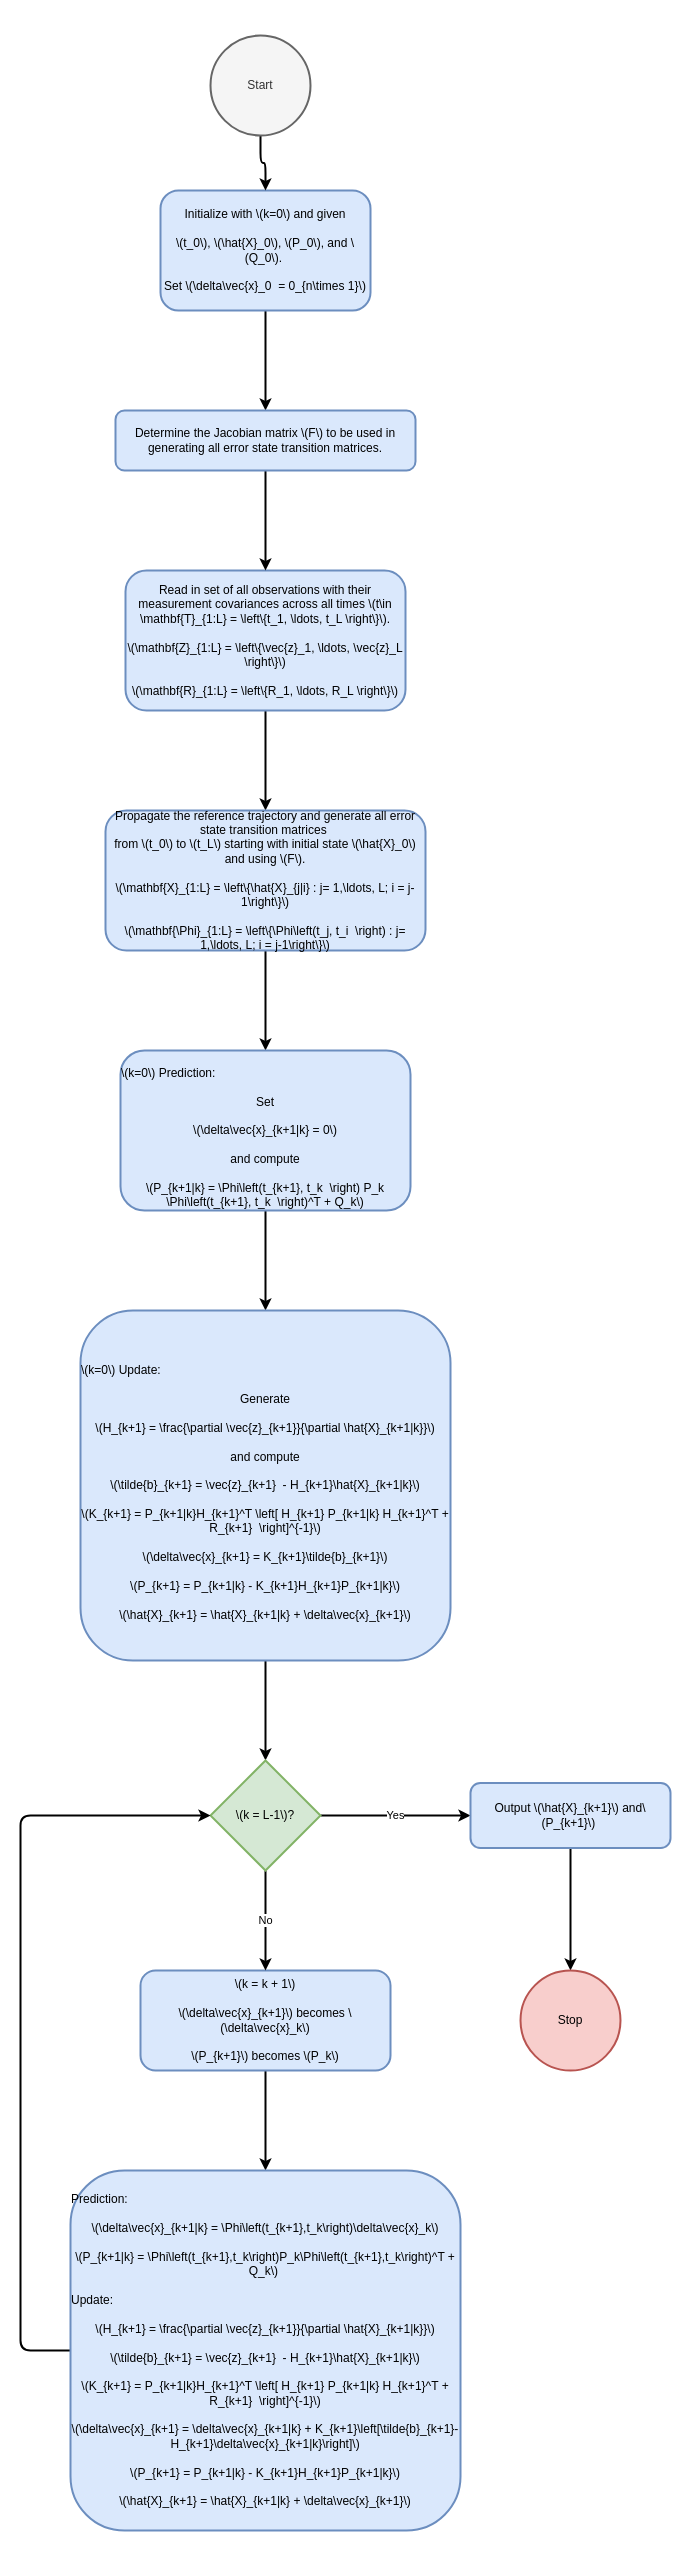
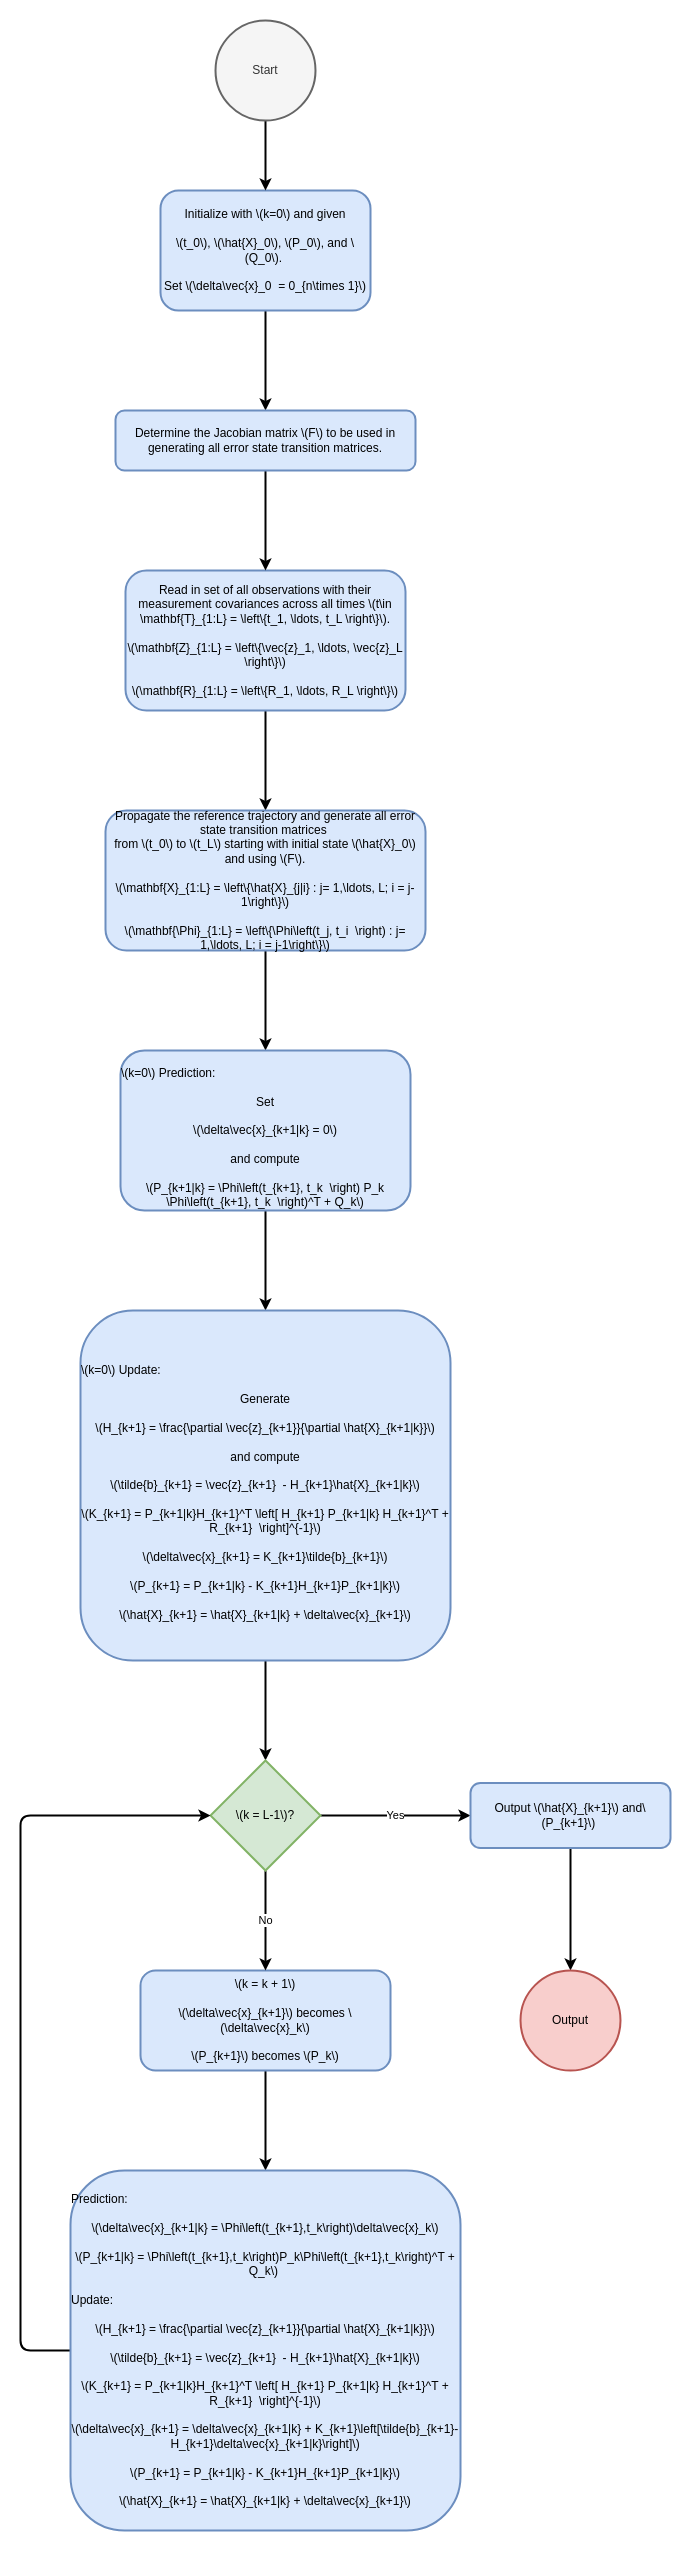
node "Start": moved (261, 86) -> (266, 71)
node "Stop": label "Stop" -> "Output"
